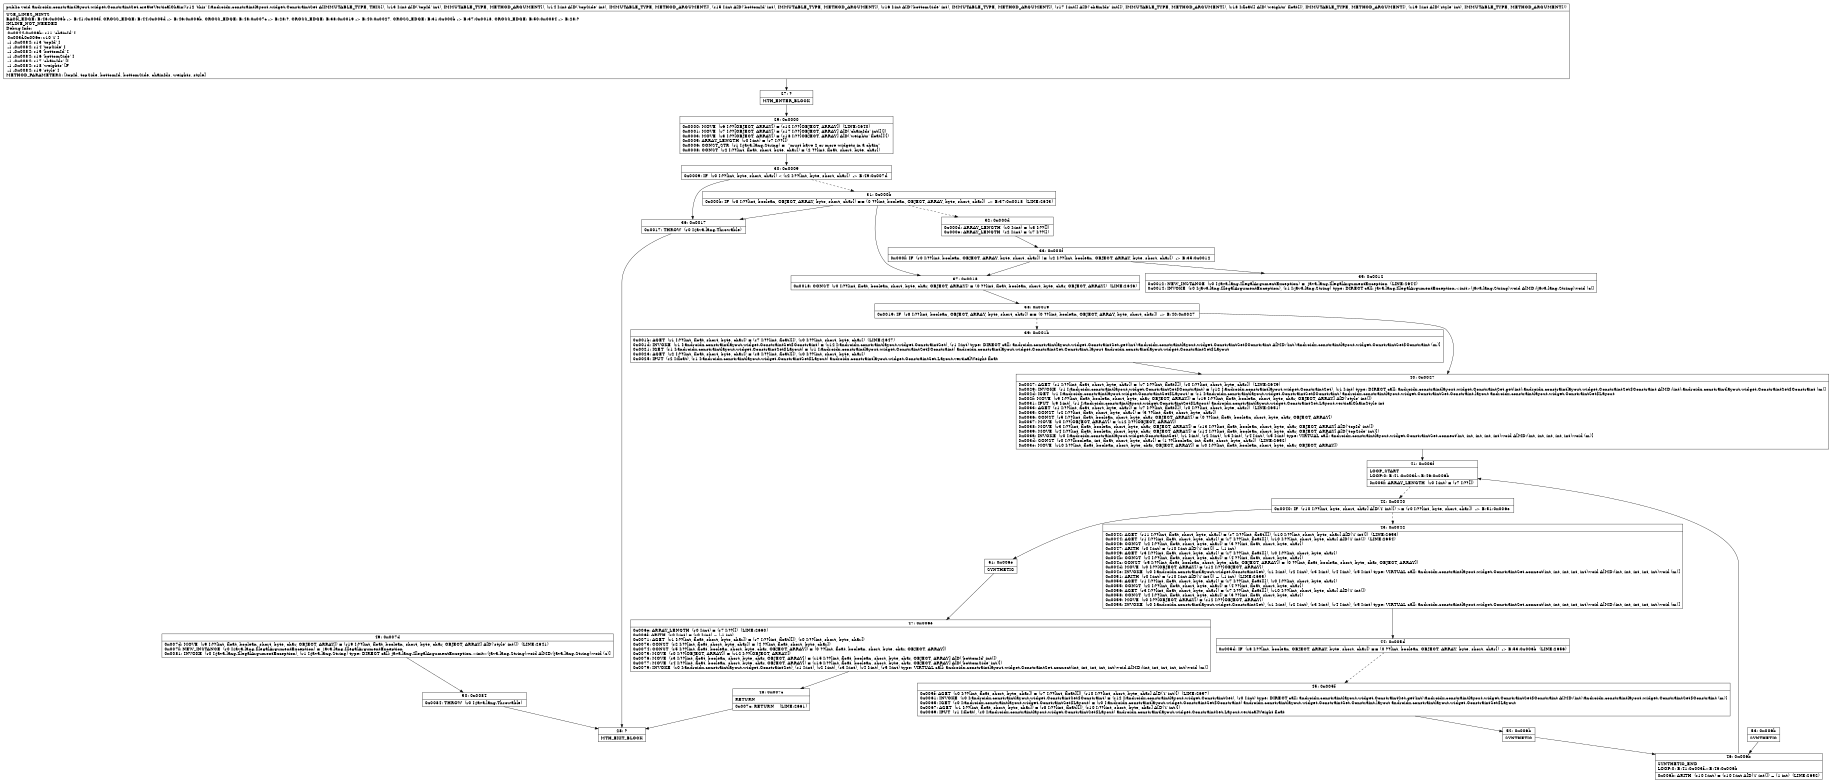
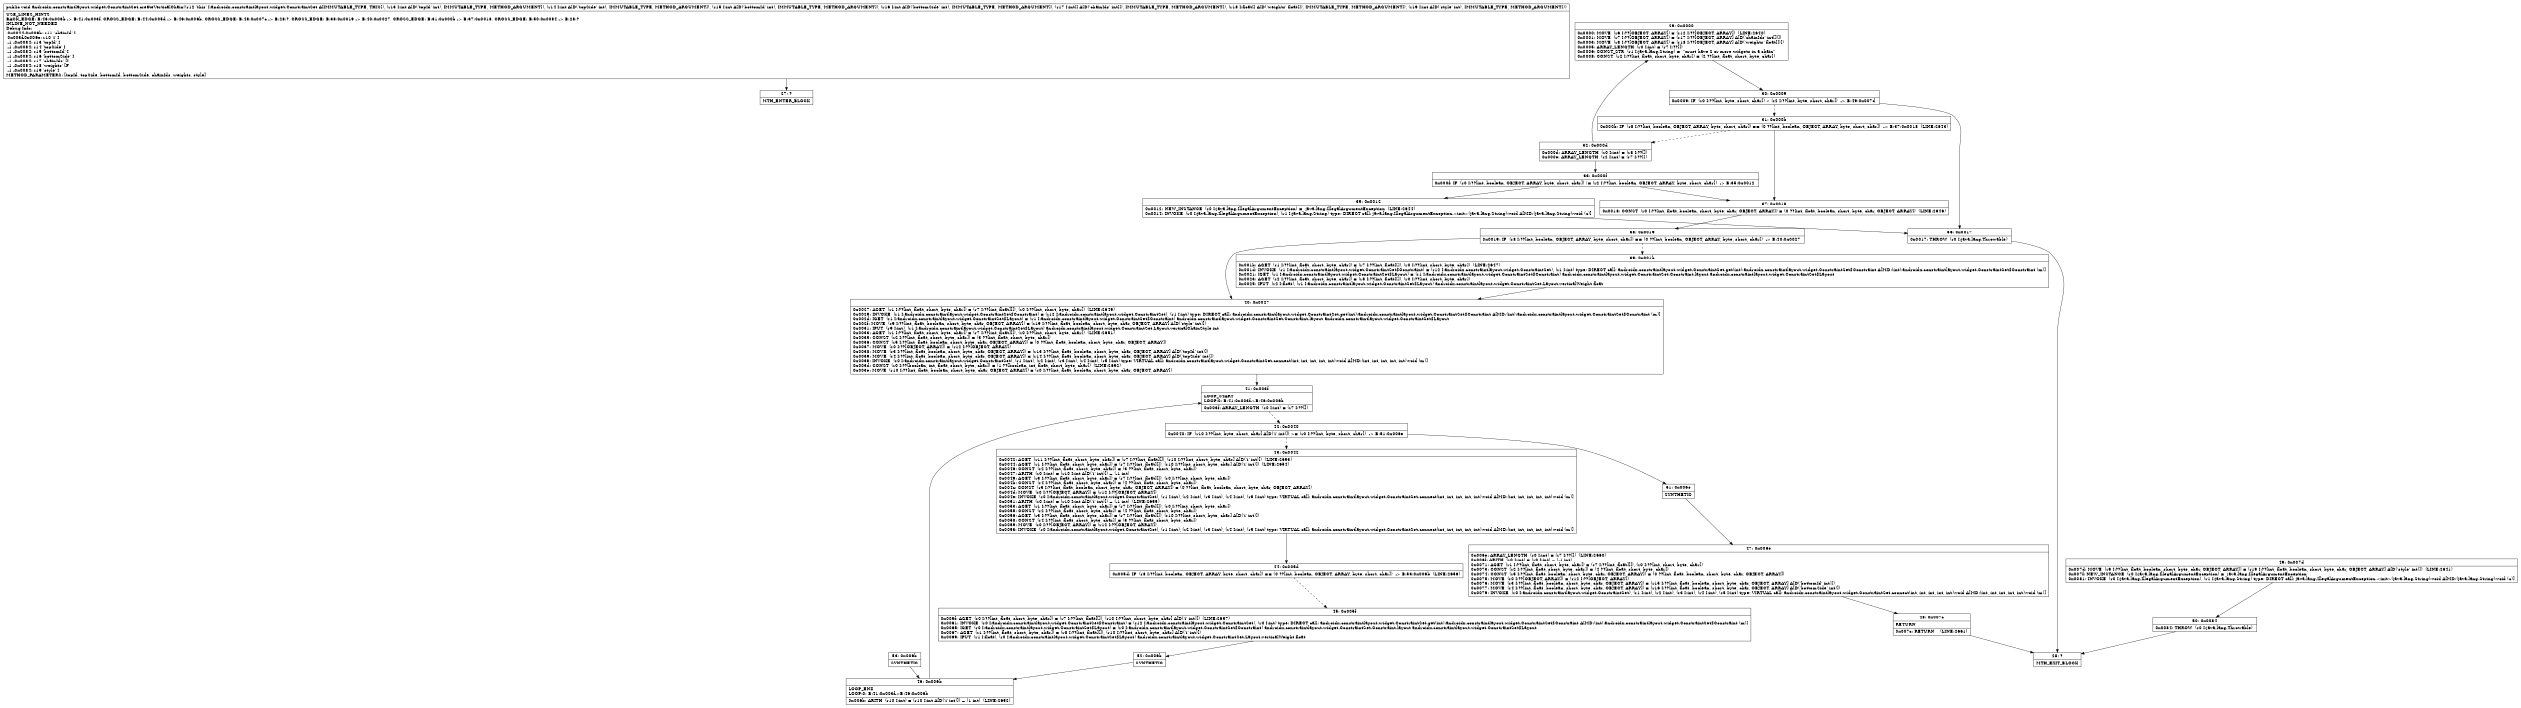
edge "27: ?" -> "29: 0x0000": now "32: 0x000d" -> "29: 0x0000"
edge "31: 0x000b" -> "36: 0x0017": now "35: 0x0012" -> "36: 0x0017"
node "46: 0x006b": text "SYNTHETIC_END" -> "LOOP_END"
